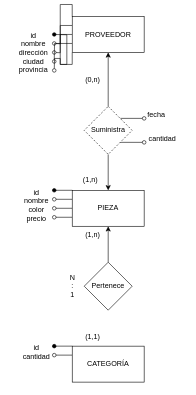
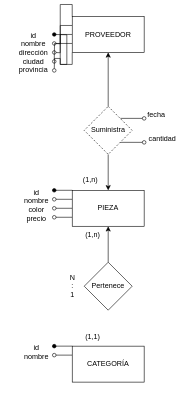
node "(0,n)": removed
node "id cantidad": label "id cantidad" -> "id nombre"
